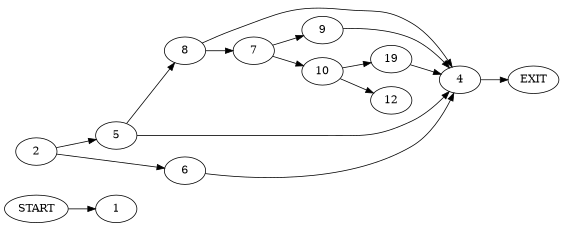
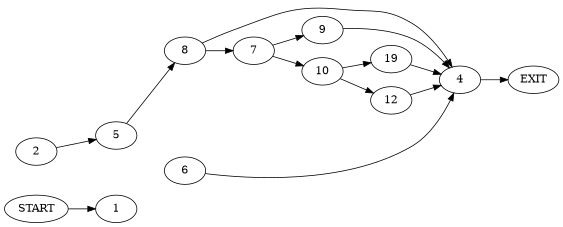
edge "5" -> "4": now "12" -> "4"
edge "2" -> "6": removed
